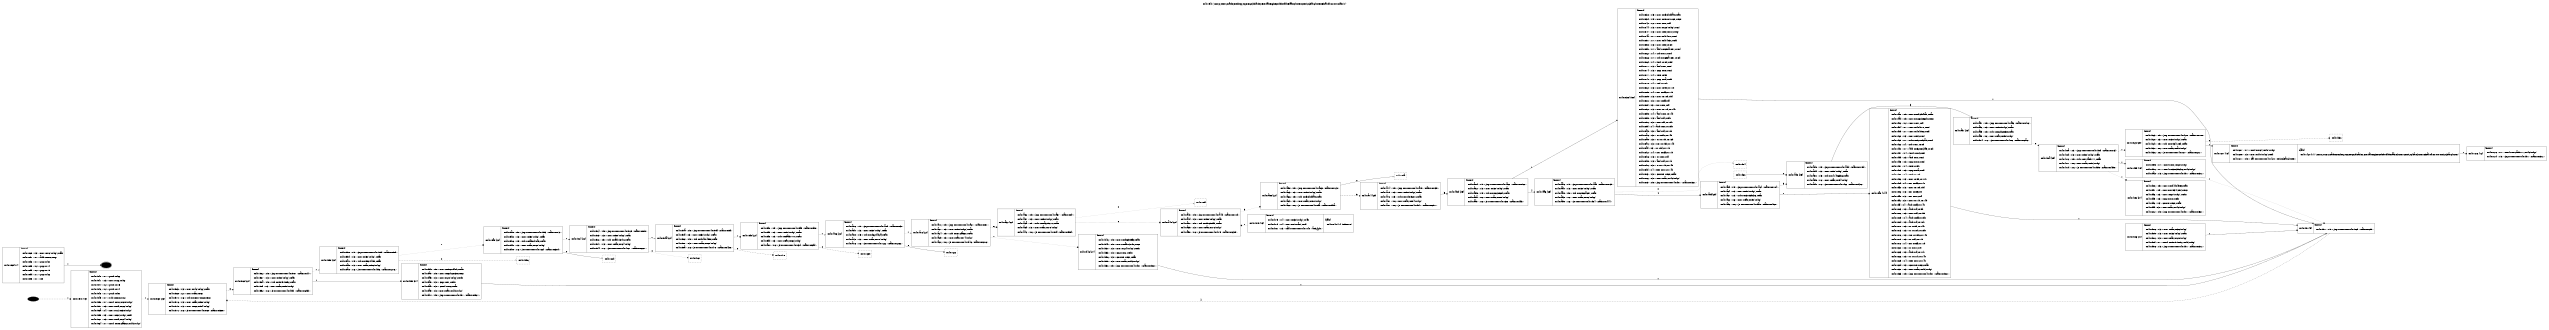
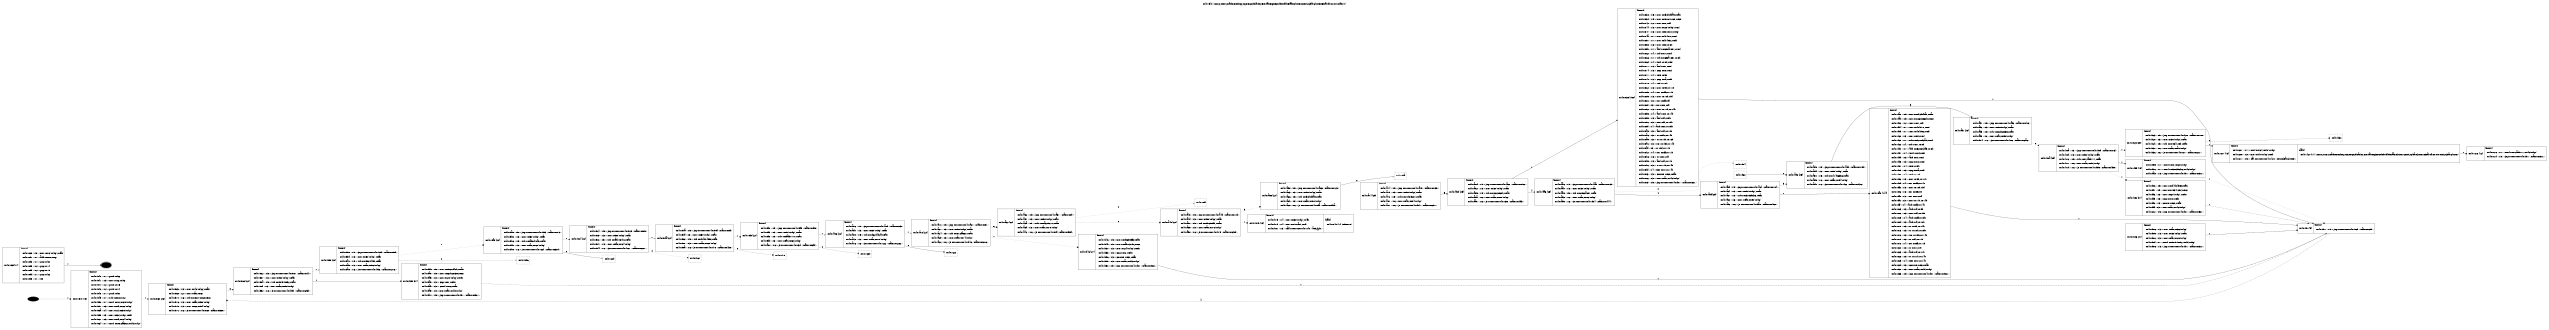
edge "0x401a5e [22]" -> "0x401a74 [25]": removed, label "5"
edge "0x401bec [27]" -> "0x401f01 [5]": added, label "1"
edge "0x401b79 [13]" -> "0x401a48 [22]": reversed
edge "0x401b9b [27]" -> "0x401f01 [5]": style solid -> dashed
